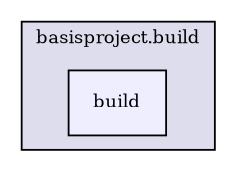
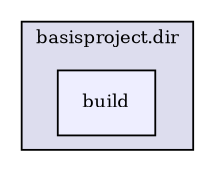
cluster "basisproject.build": label "basisproject.build" -> "basisproject.dir"
